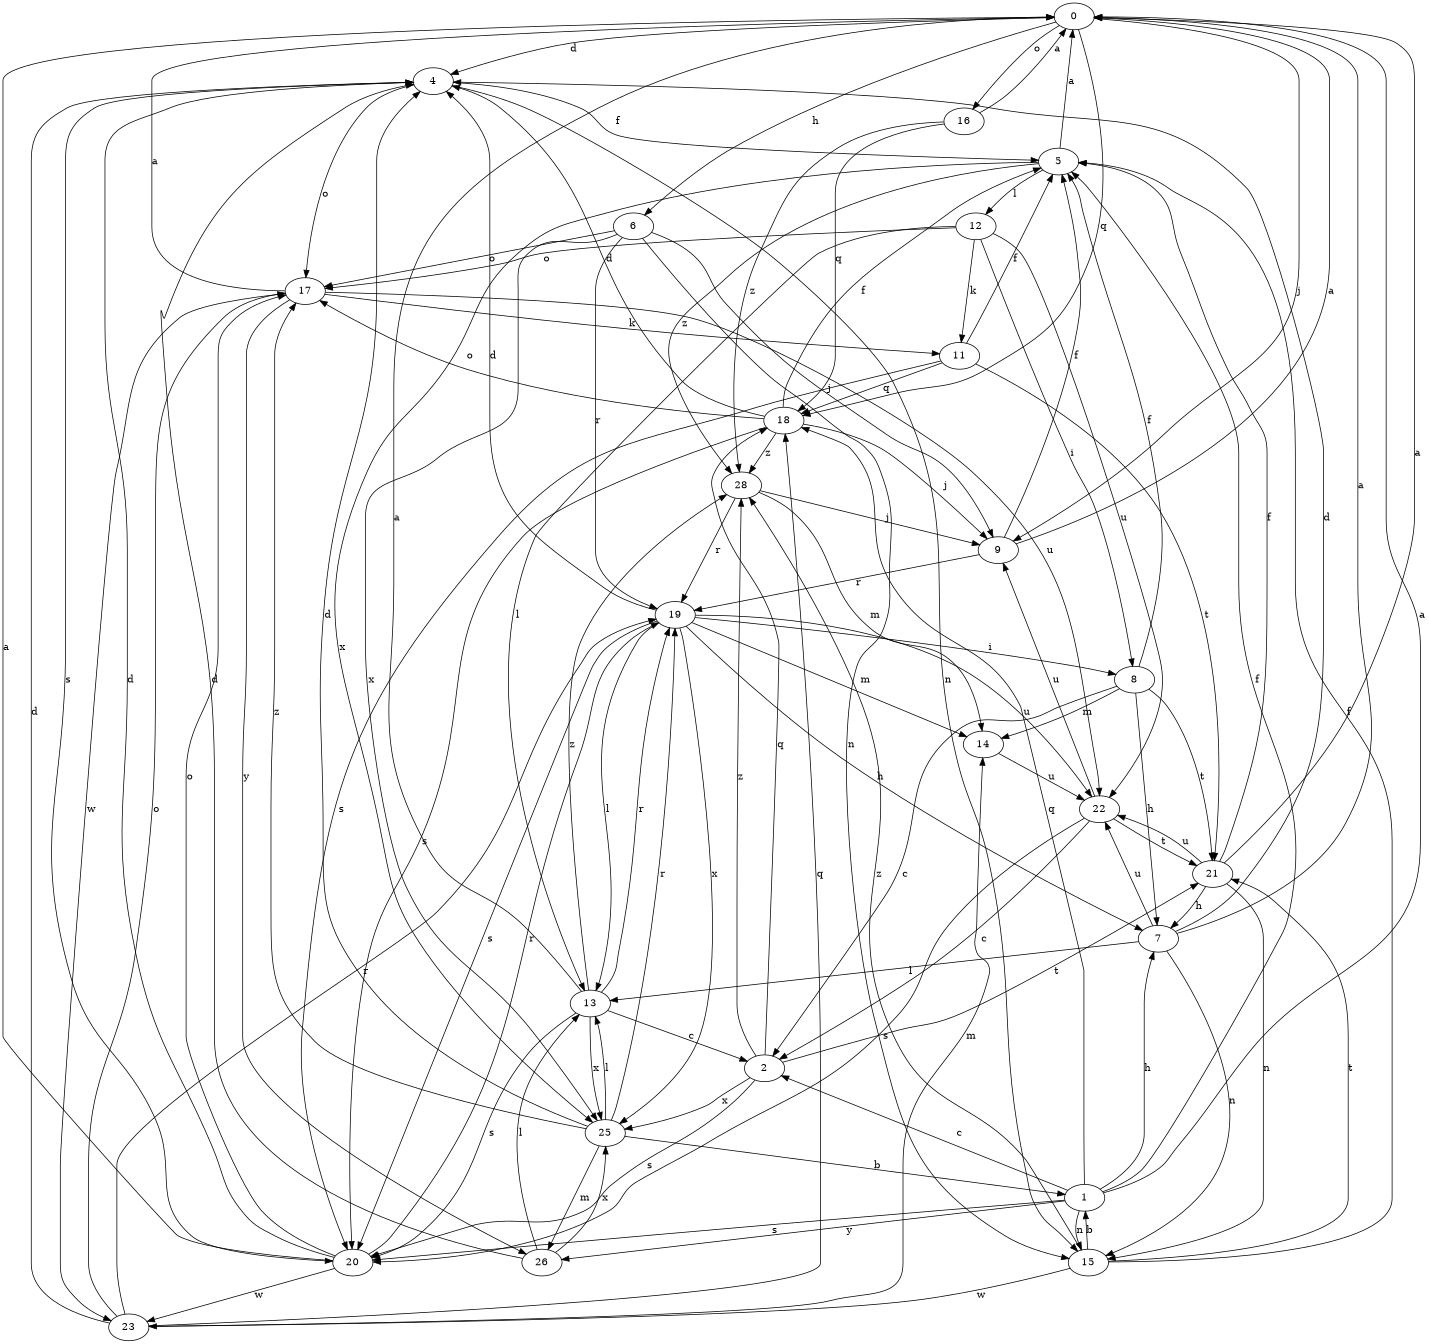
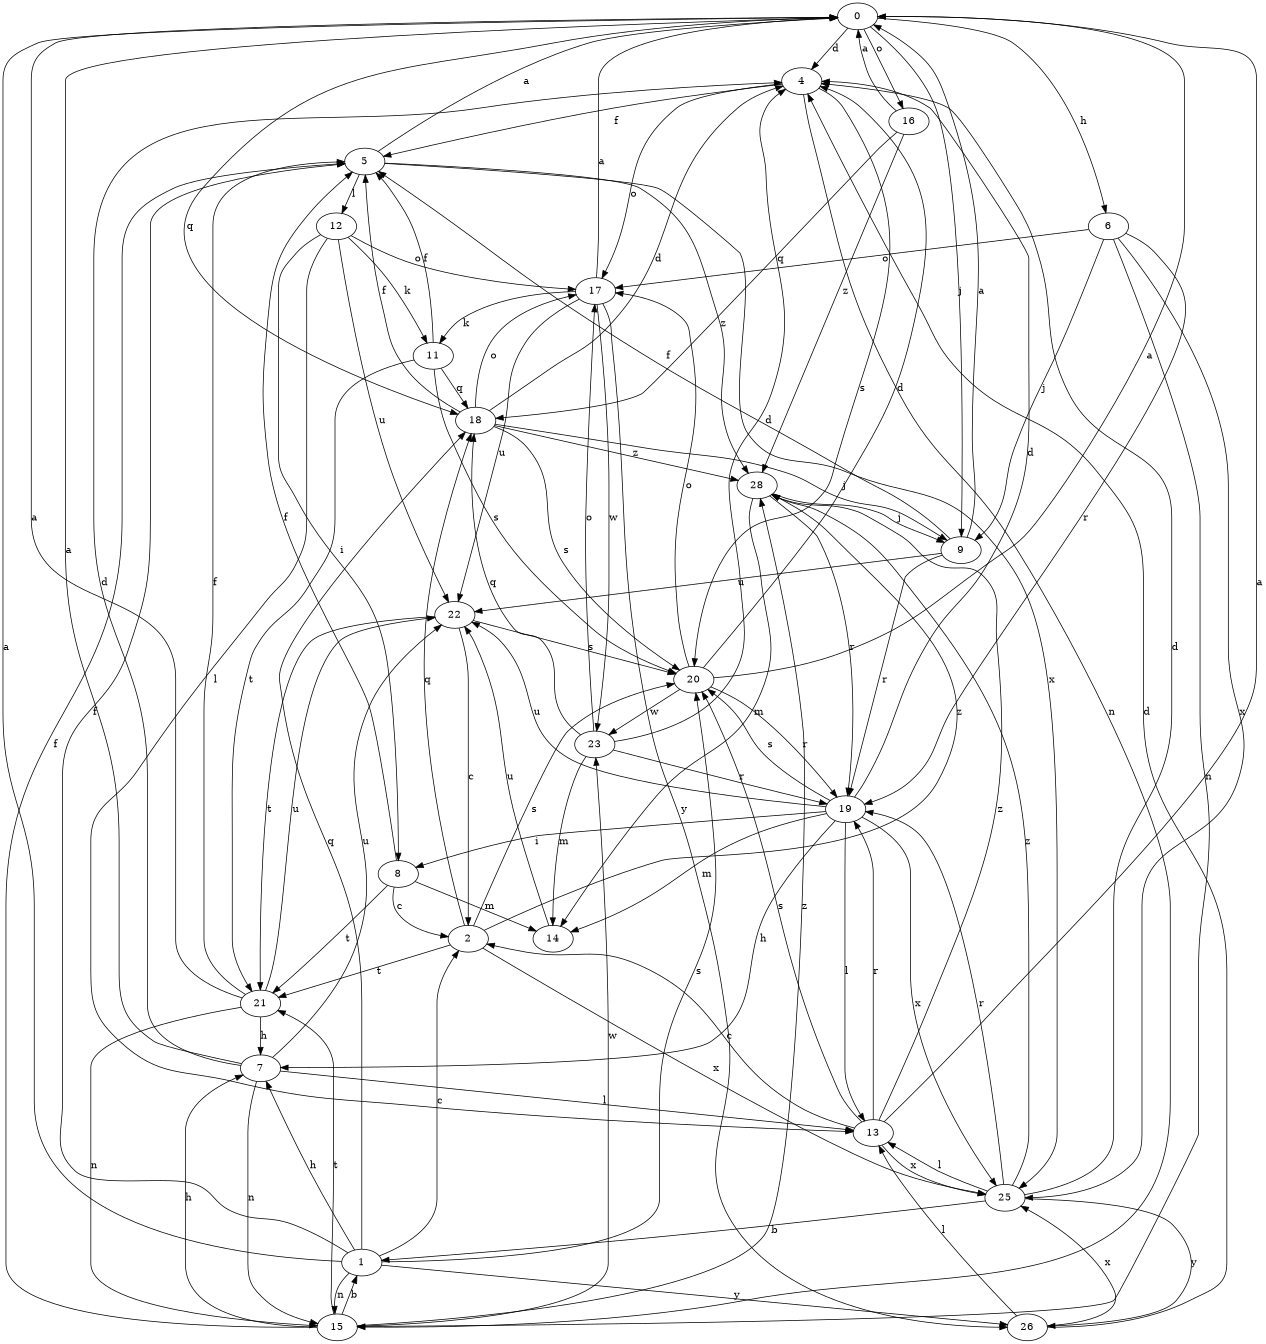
edge "22" -> "9": reversed
edge "8" -> "7": now "15" -> "7"
edge "25" -> "17": now "25" -> "28"
edge "25" -> "26": label "m" -> "y"
